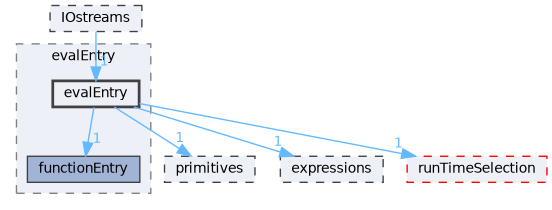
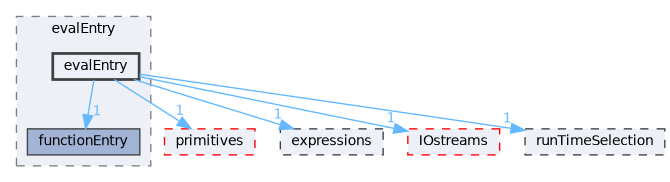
node "IOstreams": color grey25 -> red
edge "IOstreams" -> "evalEntry": reversed
node "primitives": color grey25 -> red
node "runTimeSelection": color red -> grey25
